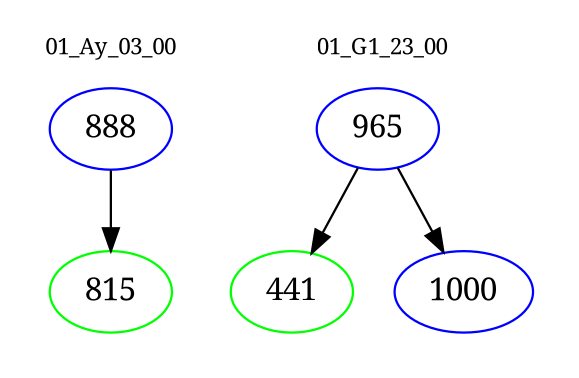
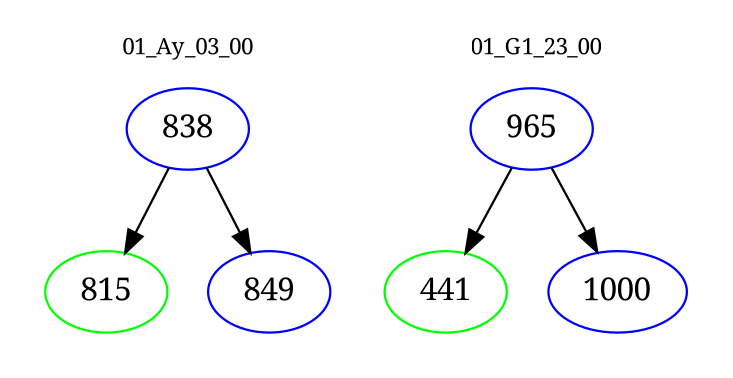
node "888": label "888" -> "838"
node "849": added
